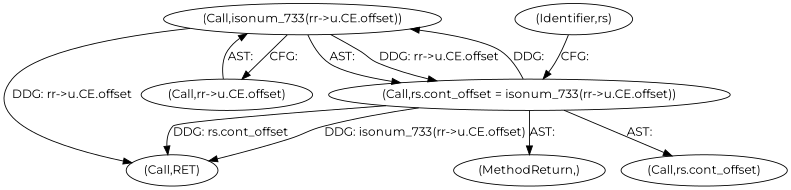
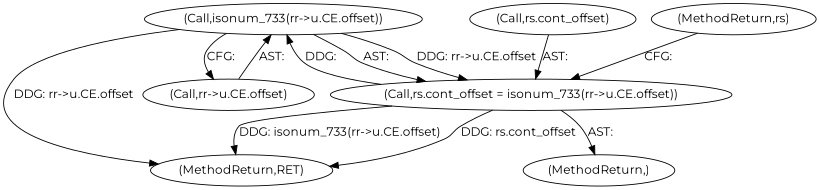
node "(Identifier,rs)": label "(Identifier,rs)" -> "(MethodReturn,rs)"
edge "(Call,rs.cont_offset = isonum_733(rr->u.CE.offset))" -> "(Call,rs.cont_offset)": reversed
node "(Call,RET)": label "(Call,RET)" -> "(MethodReturn,RET)"
